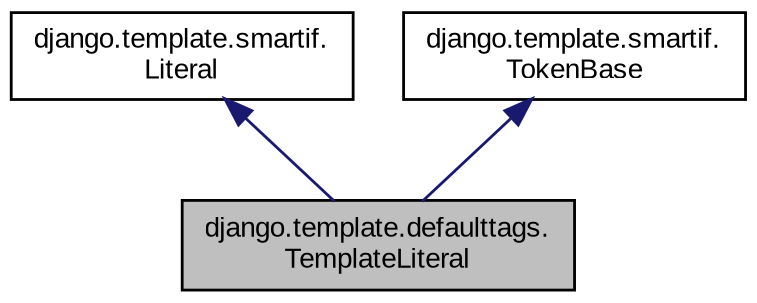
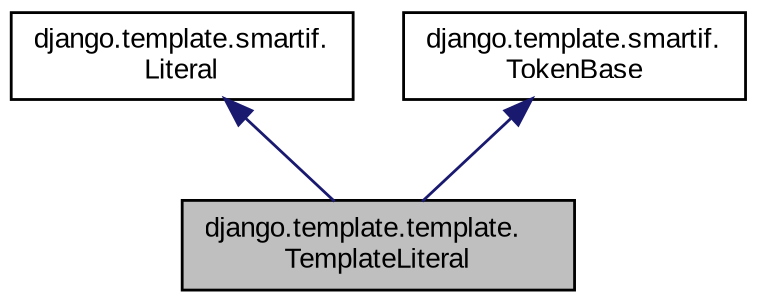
node "django.template.defaulttags. TemplateLiteral": label "django.template.defaulttags. TemplateLiteral" -> "django.template.template. TemplateLiteral"
